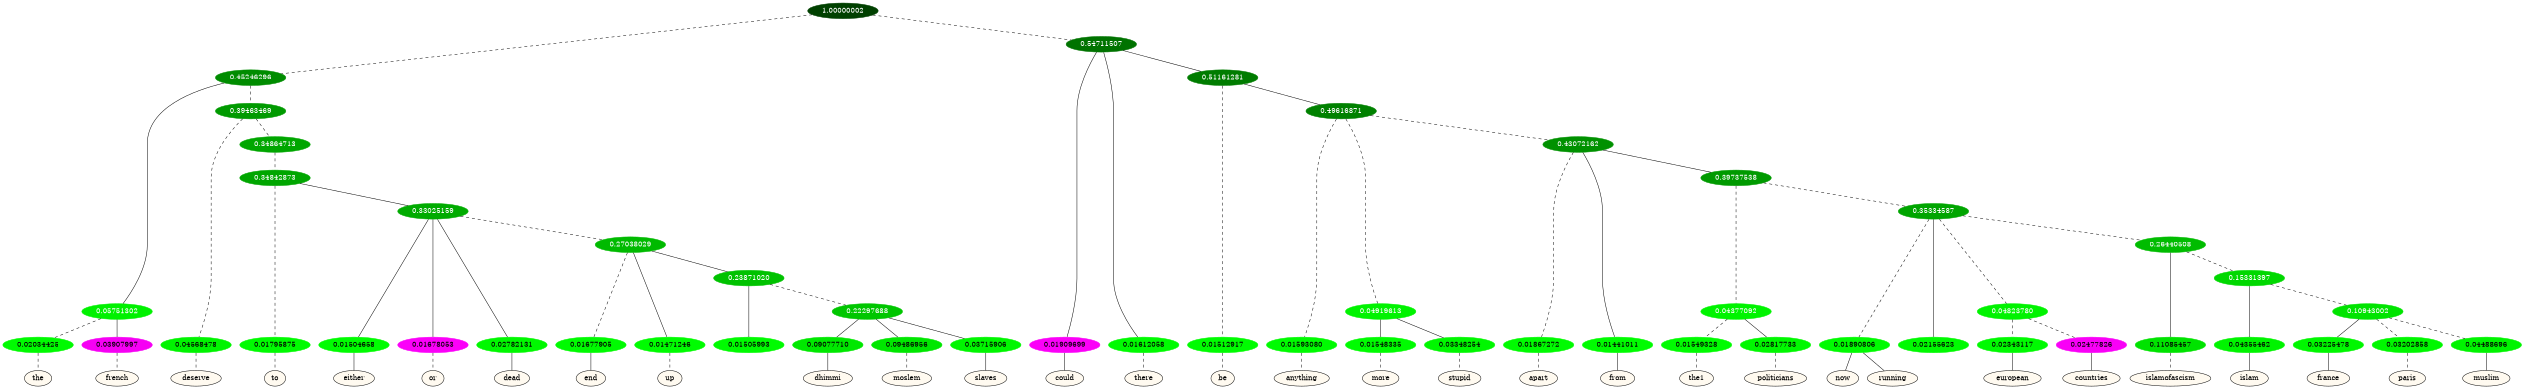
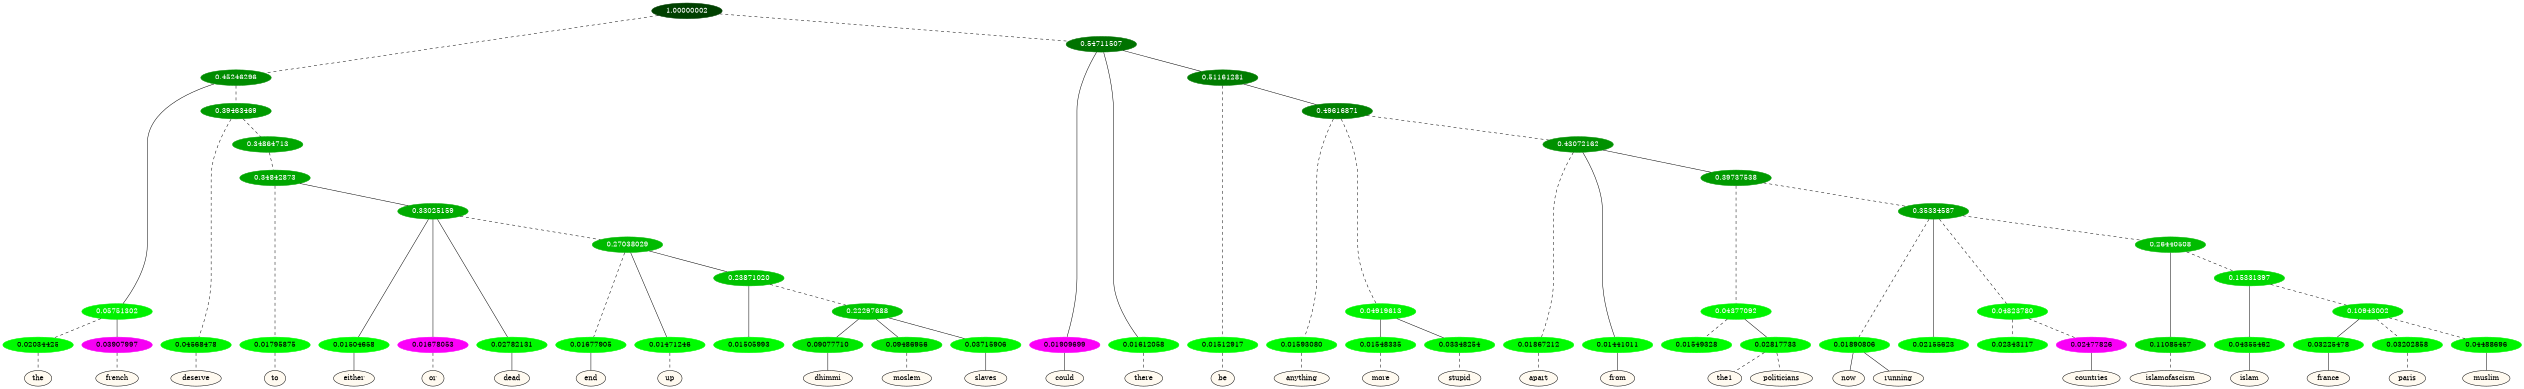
node "0.01867272": label "0.01867272" -> "0.01867212"
edge "0.01549328" -- "the1": now "0.02817733" -- "the1"
node "european": removed
